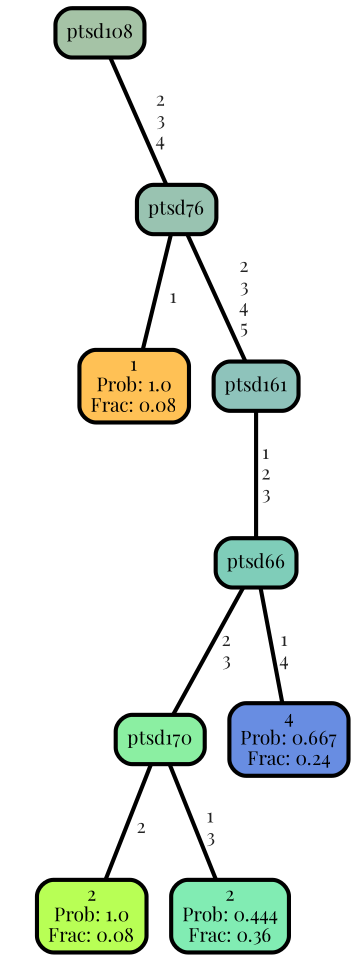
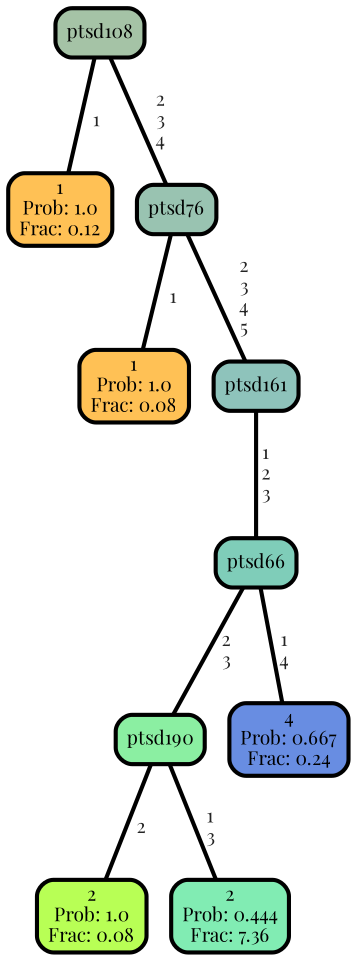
node "1 Prob: 1.0 Frac: 0.12": added
node "ptsd170": label "ptsd170" -> "ptsd190"
node "2 Prob: 0.444 Frac: 0.36": label "2 Prob: 0.444 Frac: 0.36" -> "2 Prob: 0.444 Frac: 7.36"
